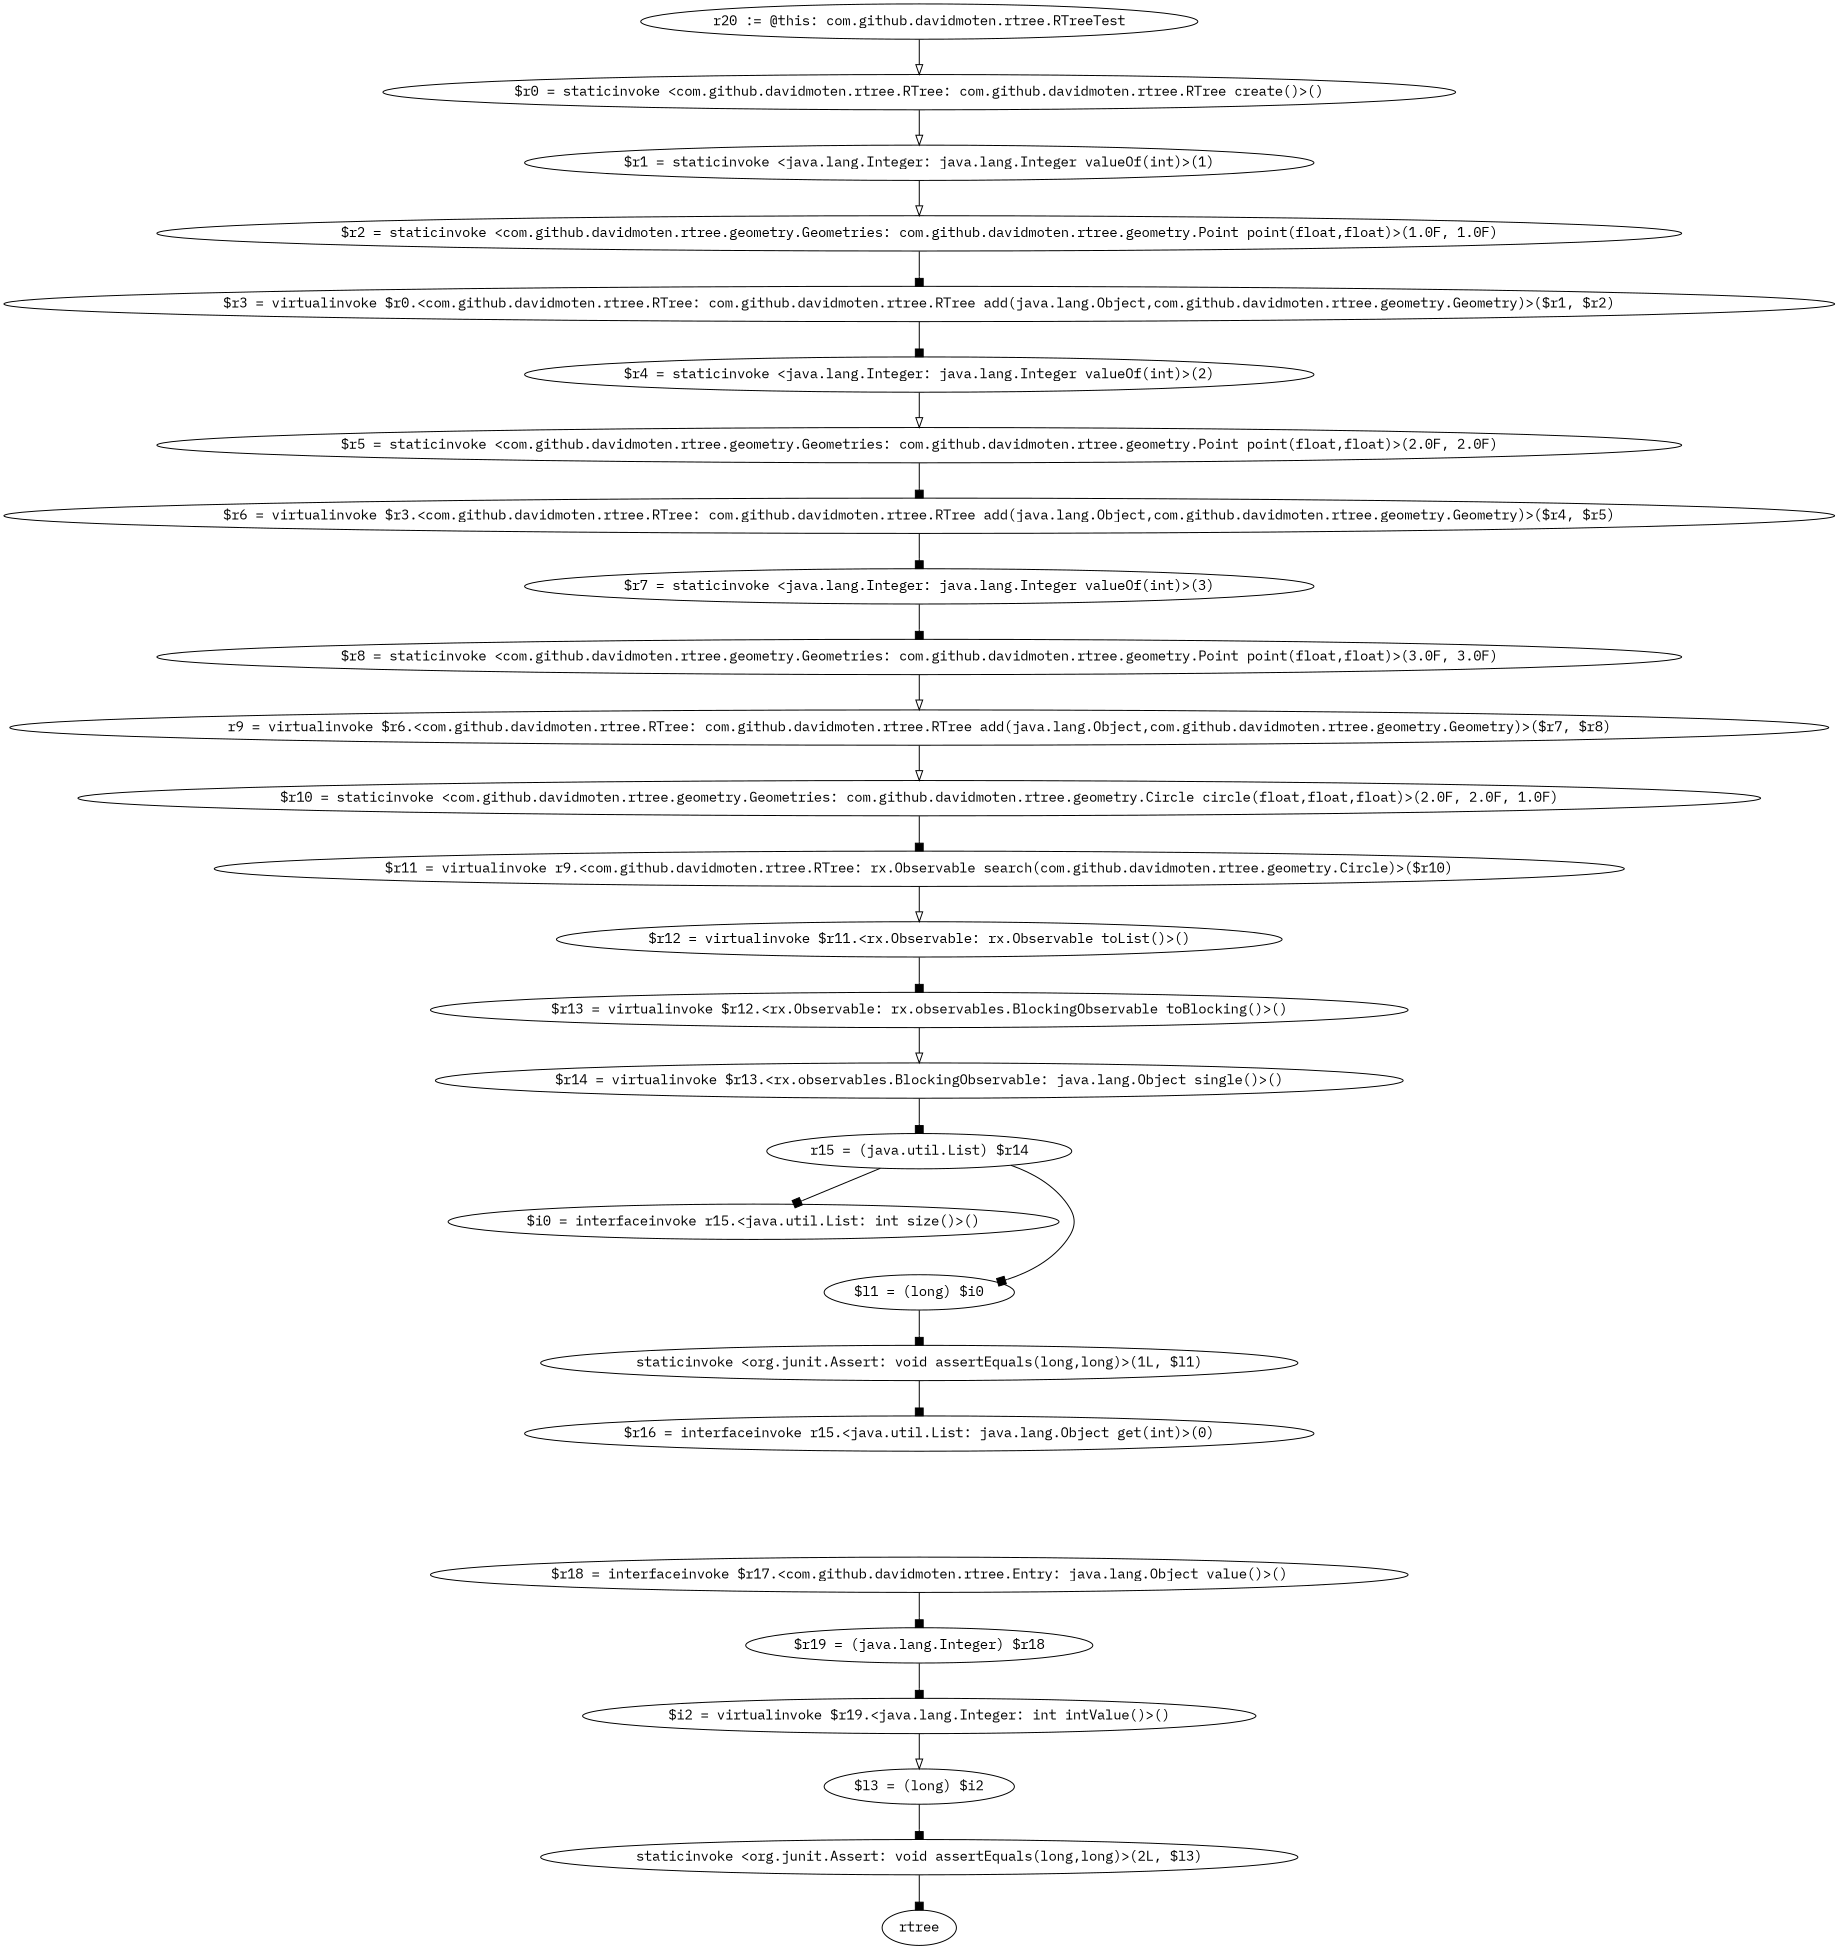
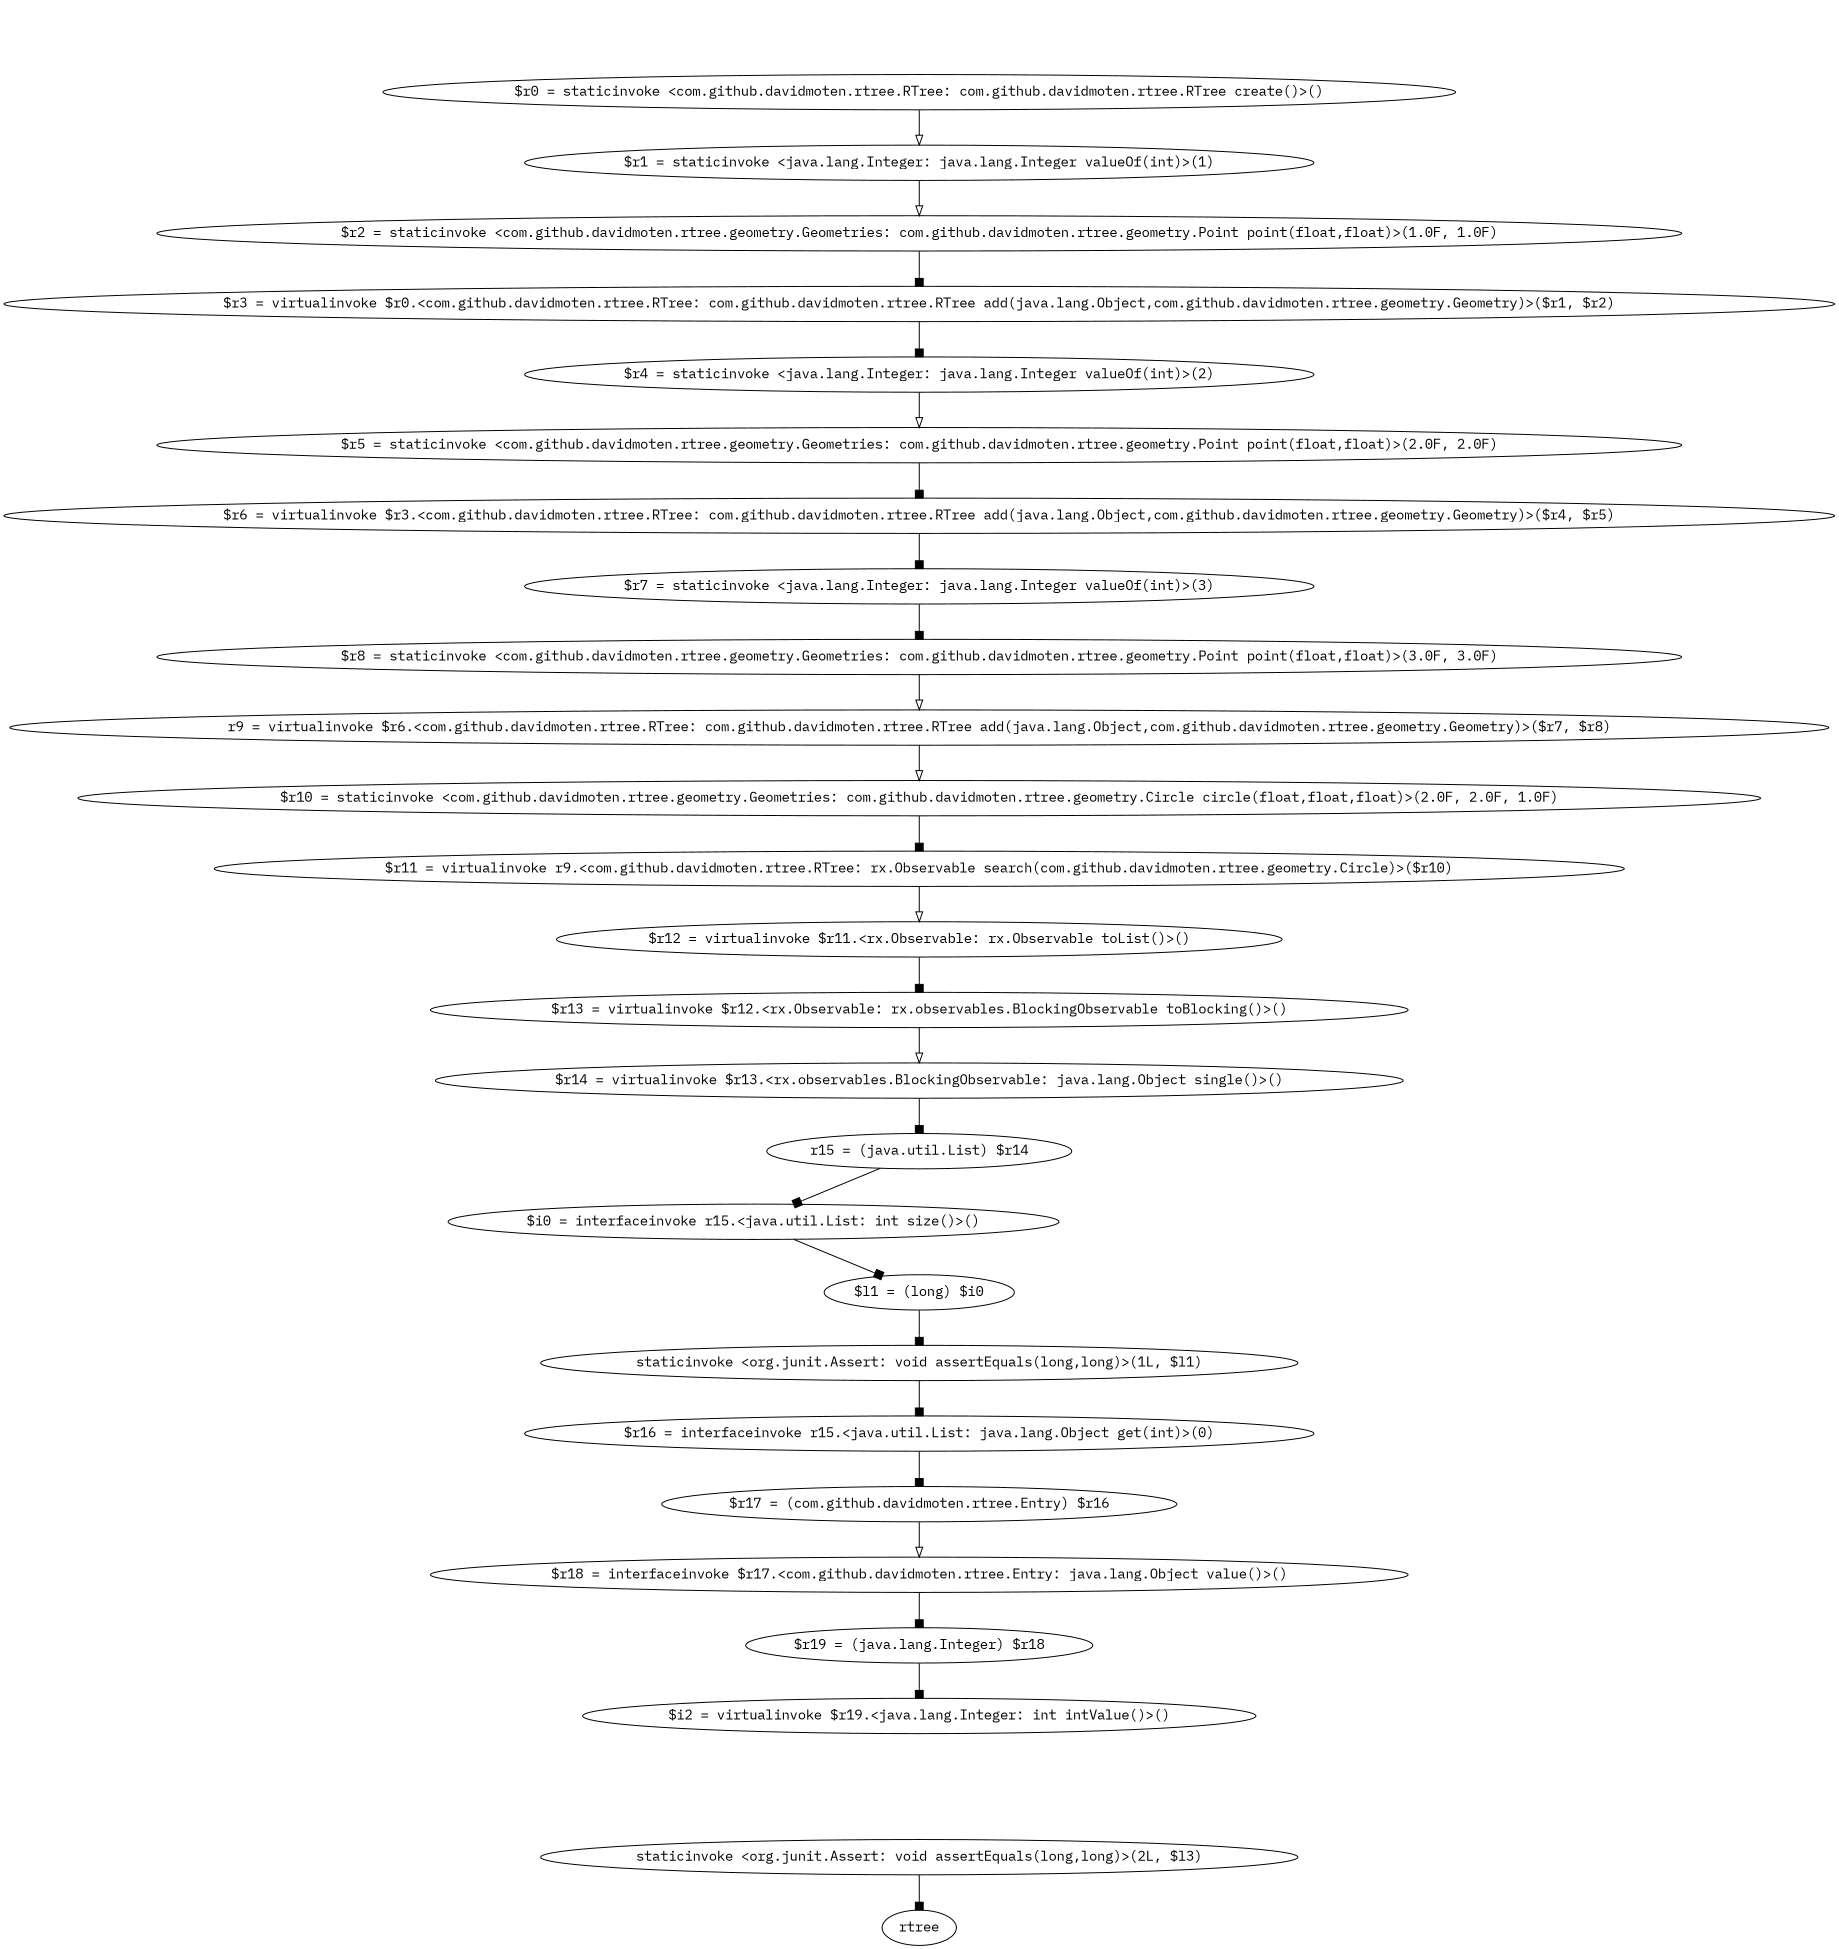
node "r20 := @this: com.github.davidmoten.rtree.RTreeTest": removed
edge "r15 = (java.util.List) $r14" -> "$l1 = (long) $i0": now "$i0 = interfaceinvoke r15.<java.util.List: int size()>()" -> "$l1 = (long) $i0"
node "$r17 = (com.github.davidmoten.rtree.Entry) $r16": added
node "$l3 = (long) $i2": removed
